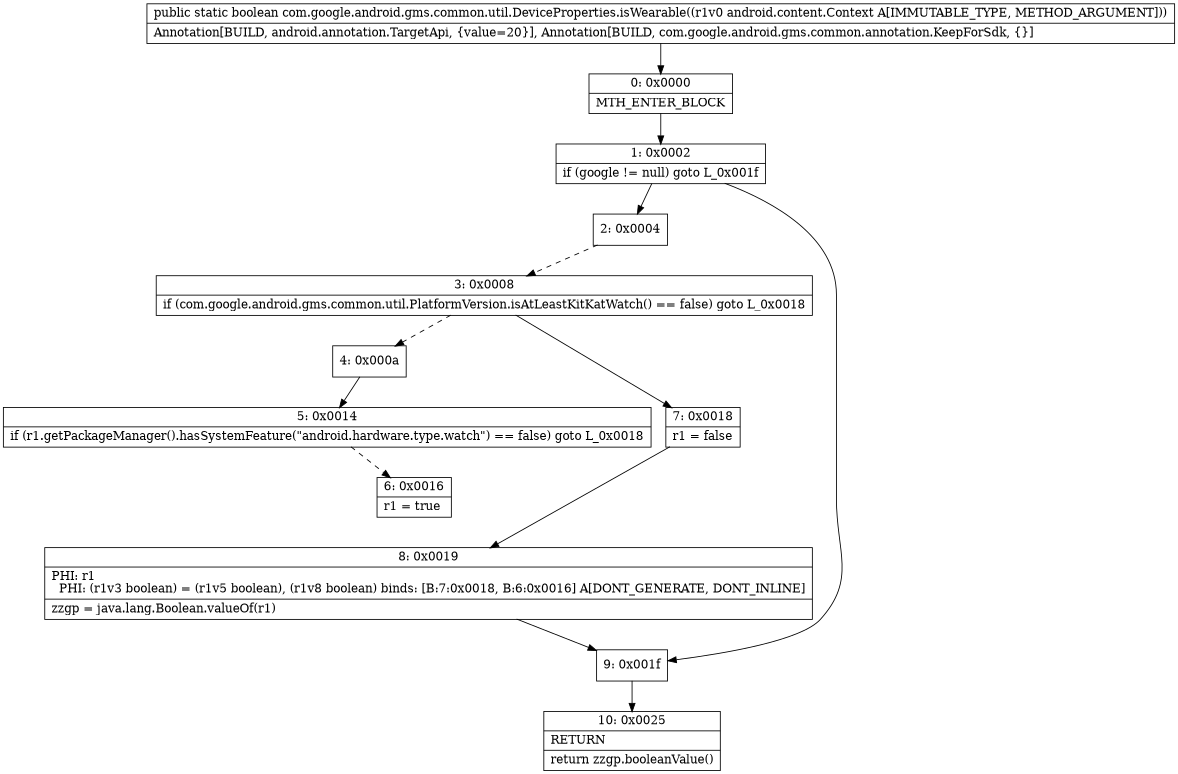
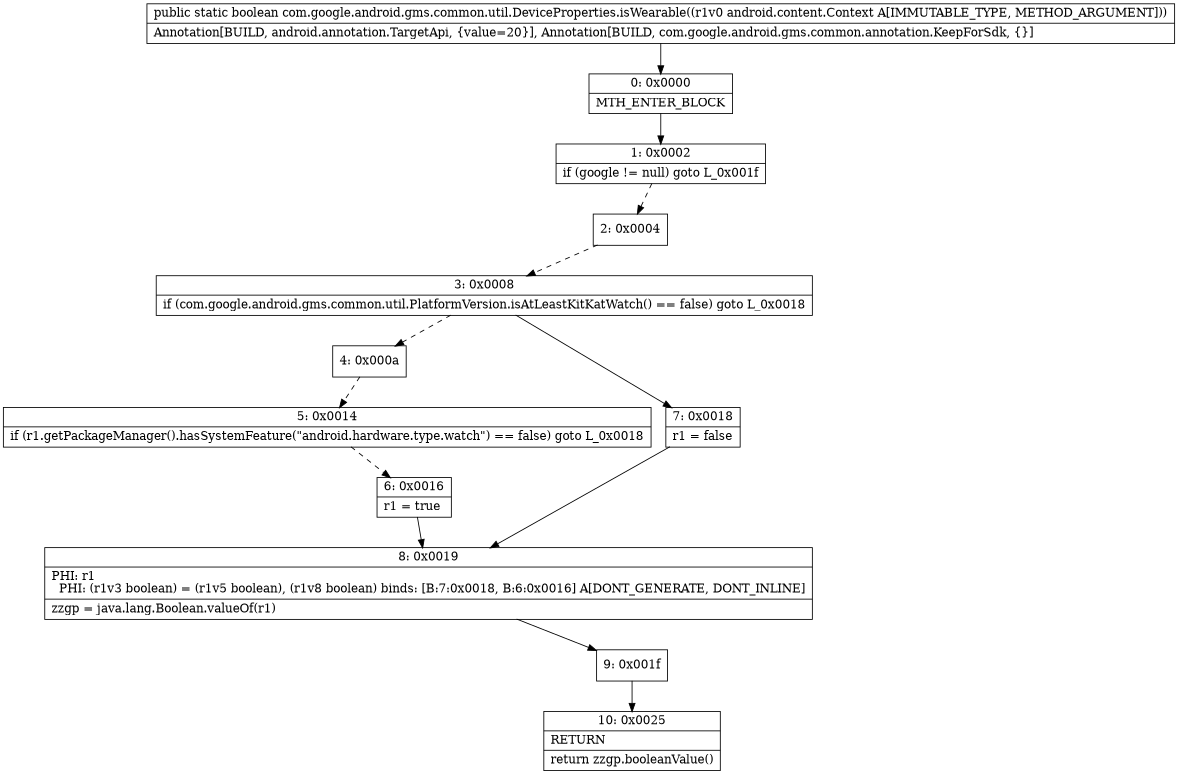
edge "1: 0x0002" -> "2: 0x0004": style solid -> dashed
edge "4: 0x000a" -> "5: 0x0014": style solid -> dashed
edge "1: 0x0002" -> "9: 0x001f": removed
edge "6: 0x0016" -> "8: 0x0019": added
